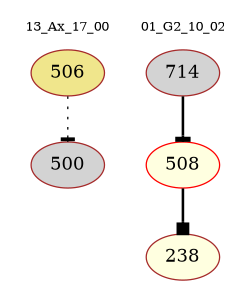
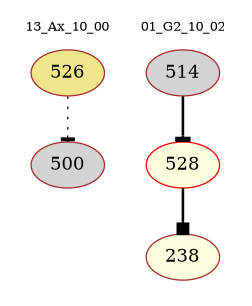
cluster "13_Ax_17_00": label "13_Ax_17_00" -> "13_Ax_10_00"
node "506": label "506" -> "526"
node "714": label "714" -> "514"
node "508": label "508" -> "528"
